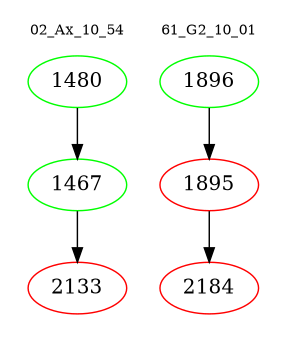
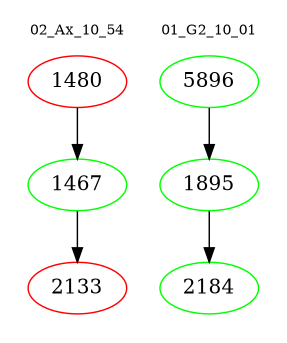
cluster "61_G2_10_01": label "61_G2_10_01" -> "01_G2_10_01"
node "1480": color green -> red
node "1896": label "1896" -> "5896"
node "1895": color red -> green
node "2184": color red -> green
